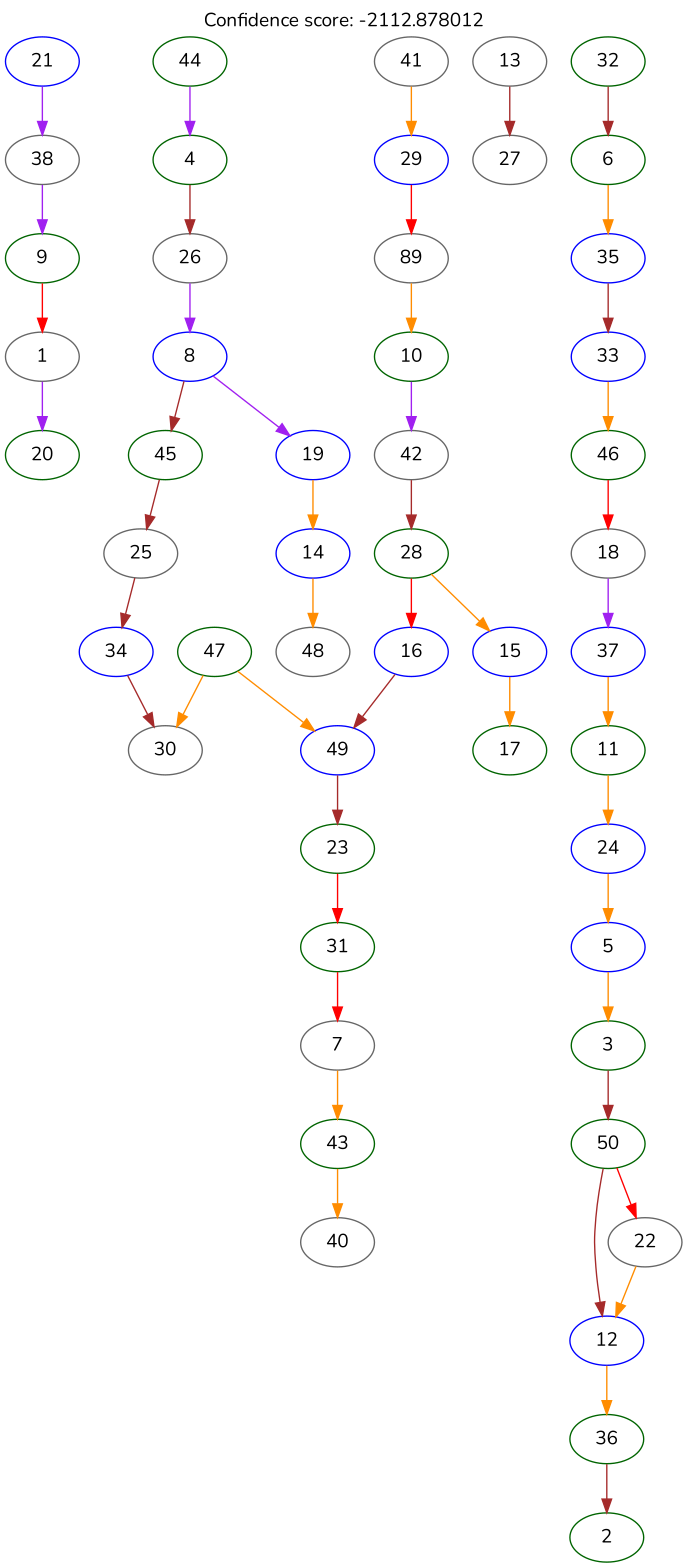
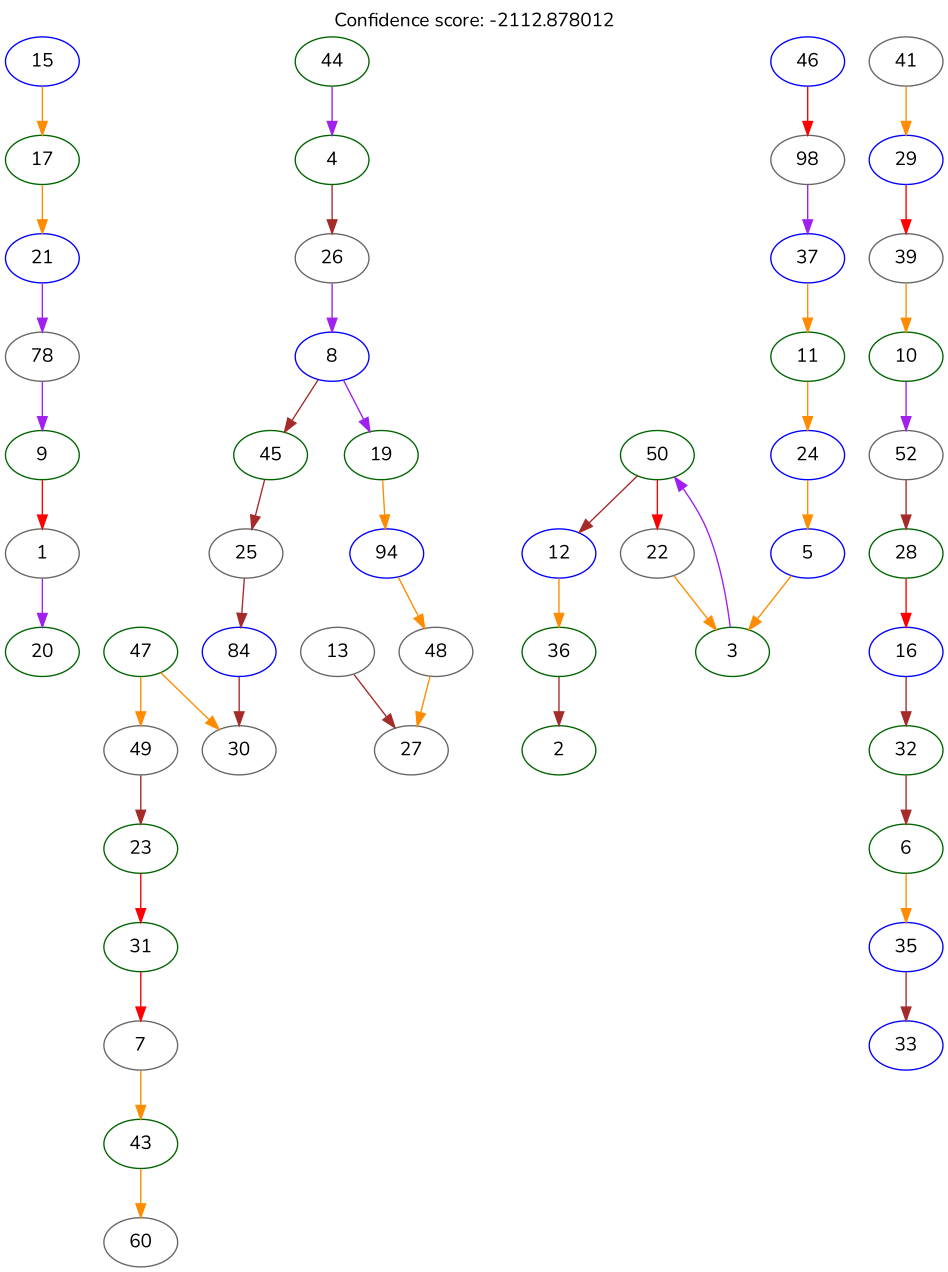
node "38": label "38" -> "78"
edge "17" -> "21": added
node "89": label "89" -> "39"
edge "33" -> "46": removed
node "19": color blue -> darkgreen
node "42": label "42" -> "52"
node "46": color darkgreen -> blue
node "14": label "14" -> "94"
node "18": label "18" -> "98"
edge "28" -> "15": removed
node "34": label "34" -> "84"
edge "48" -> "27": added
edge "16" -> "49": now "16" -> "32"
node "49": color blue -> gray40
edge "3" -> "50": color brown -> purple
node "40": label "40" -> "60"
edge "22" -> "12": now "22" -> "3"
